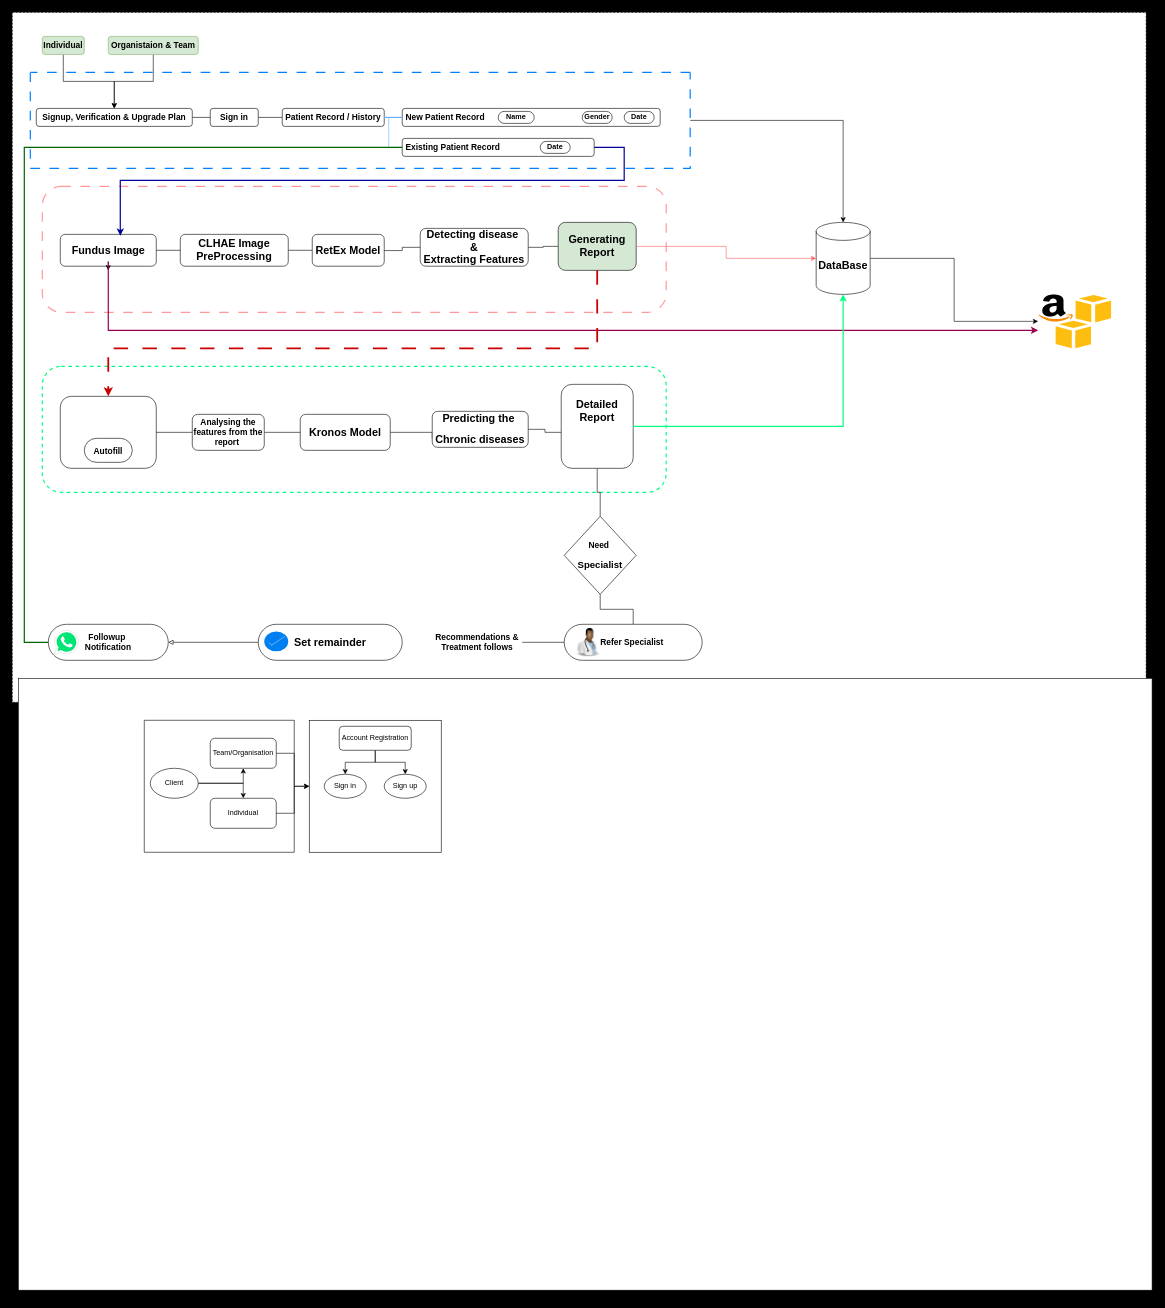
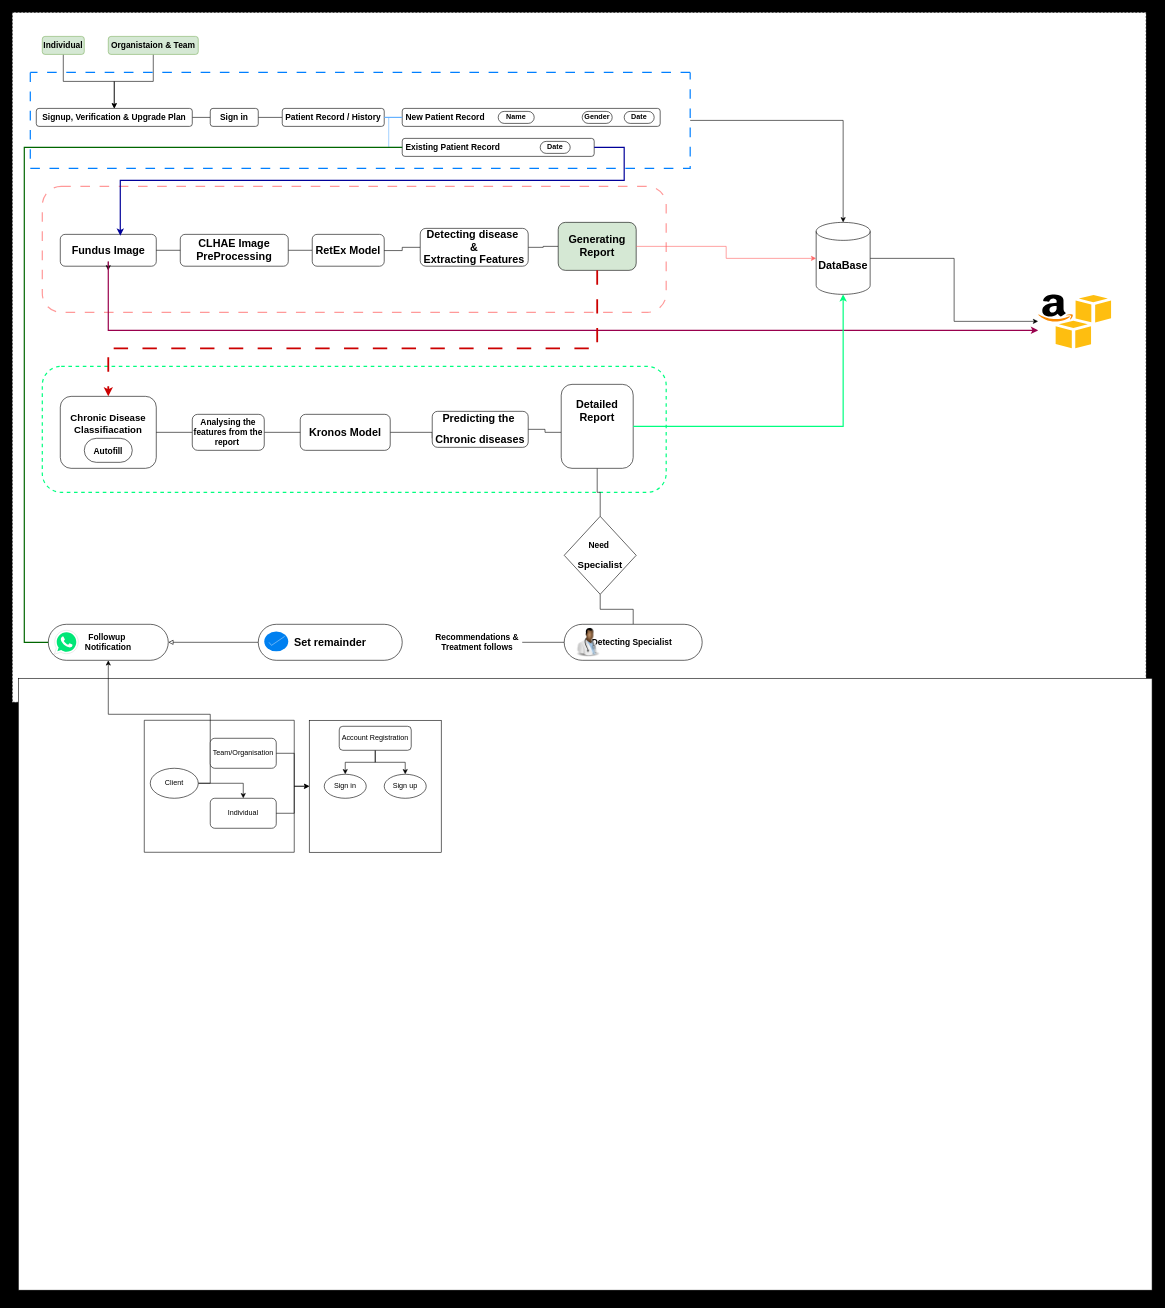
node "Chronic Disease Classifiacation": added
node "Refer Specialist": label "Refer Specialist" -> "Detecting Specialist"
edge "Client" -> "Team/Organisation": now "Client" -> "Followup Notification"
